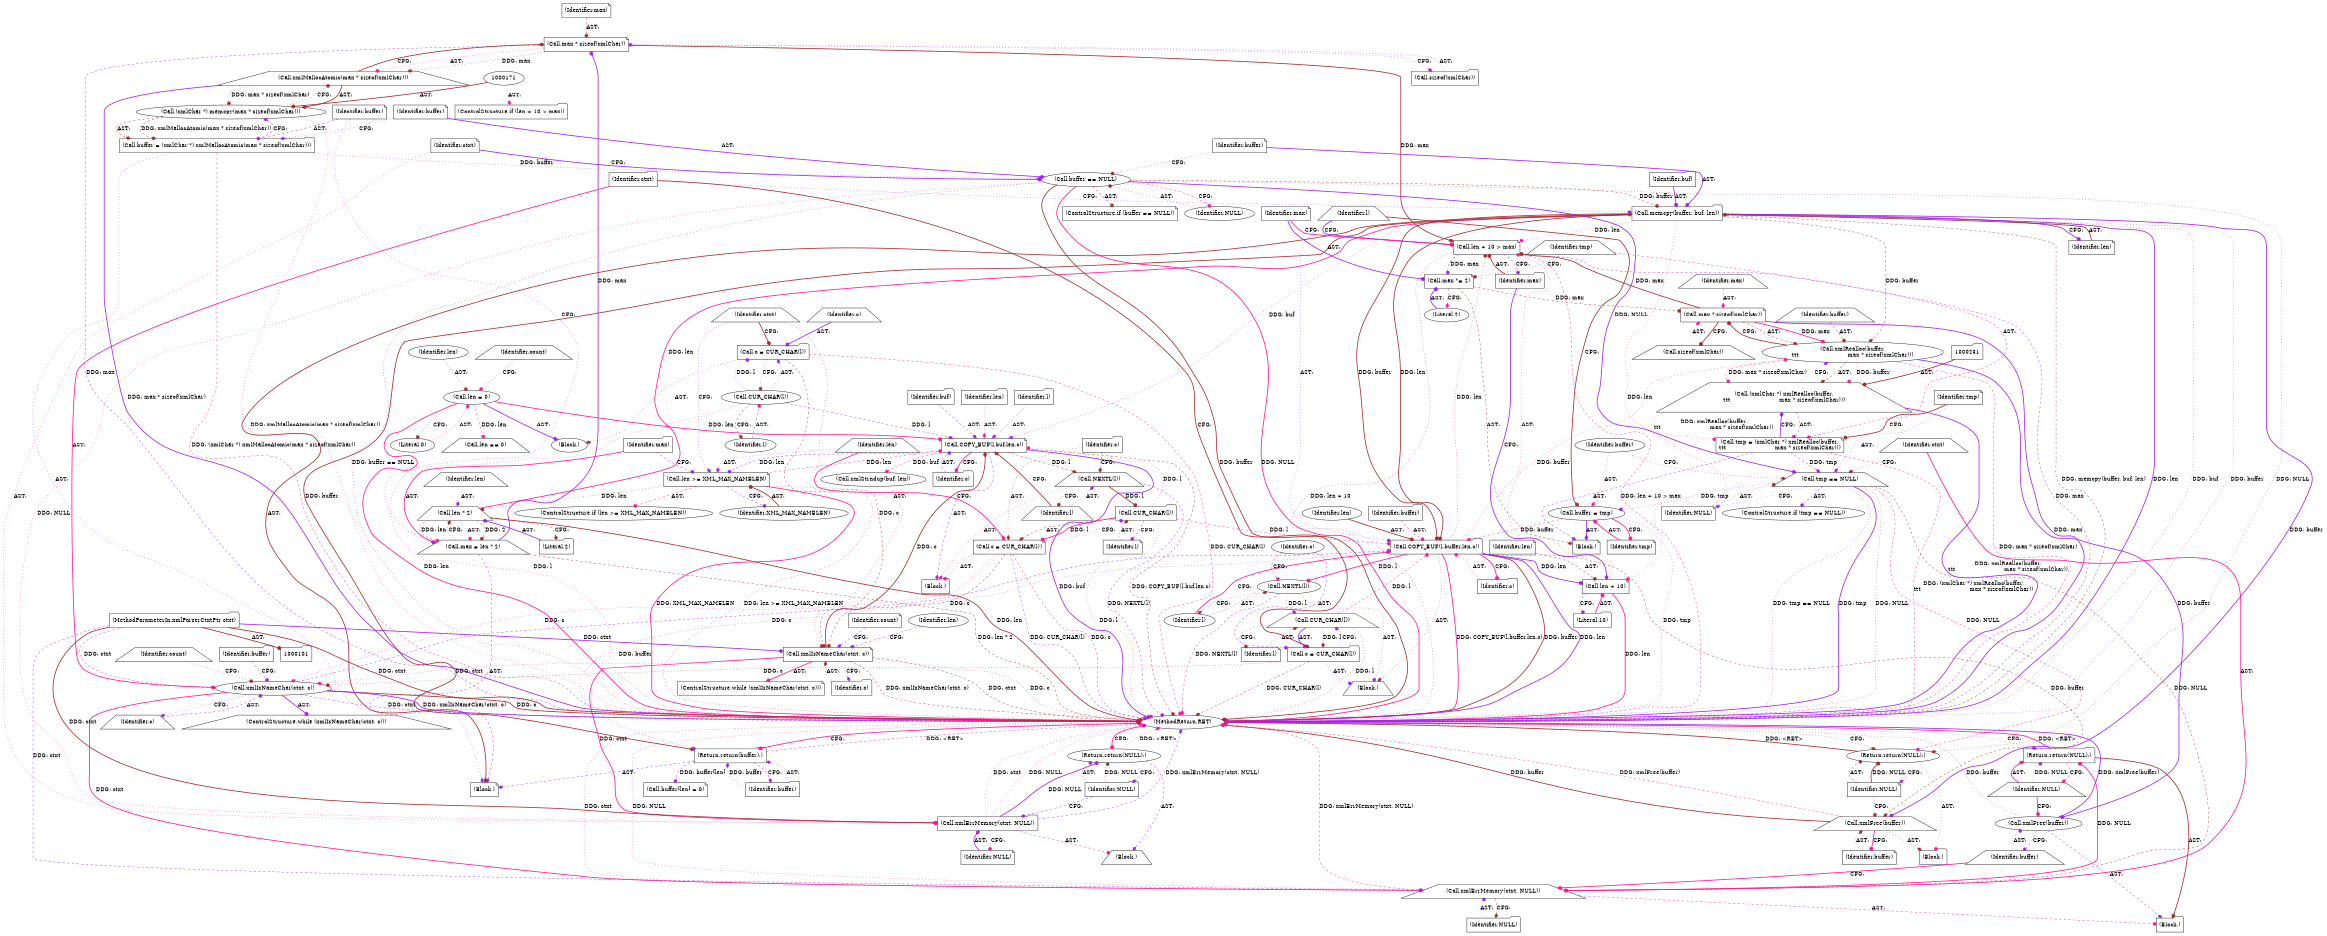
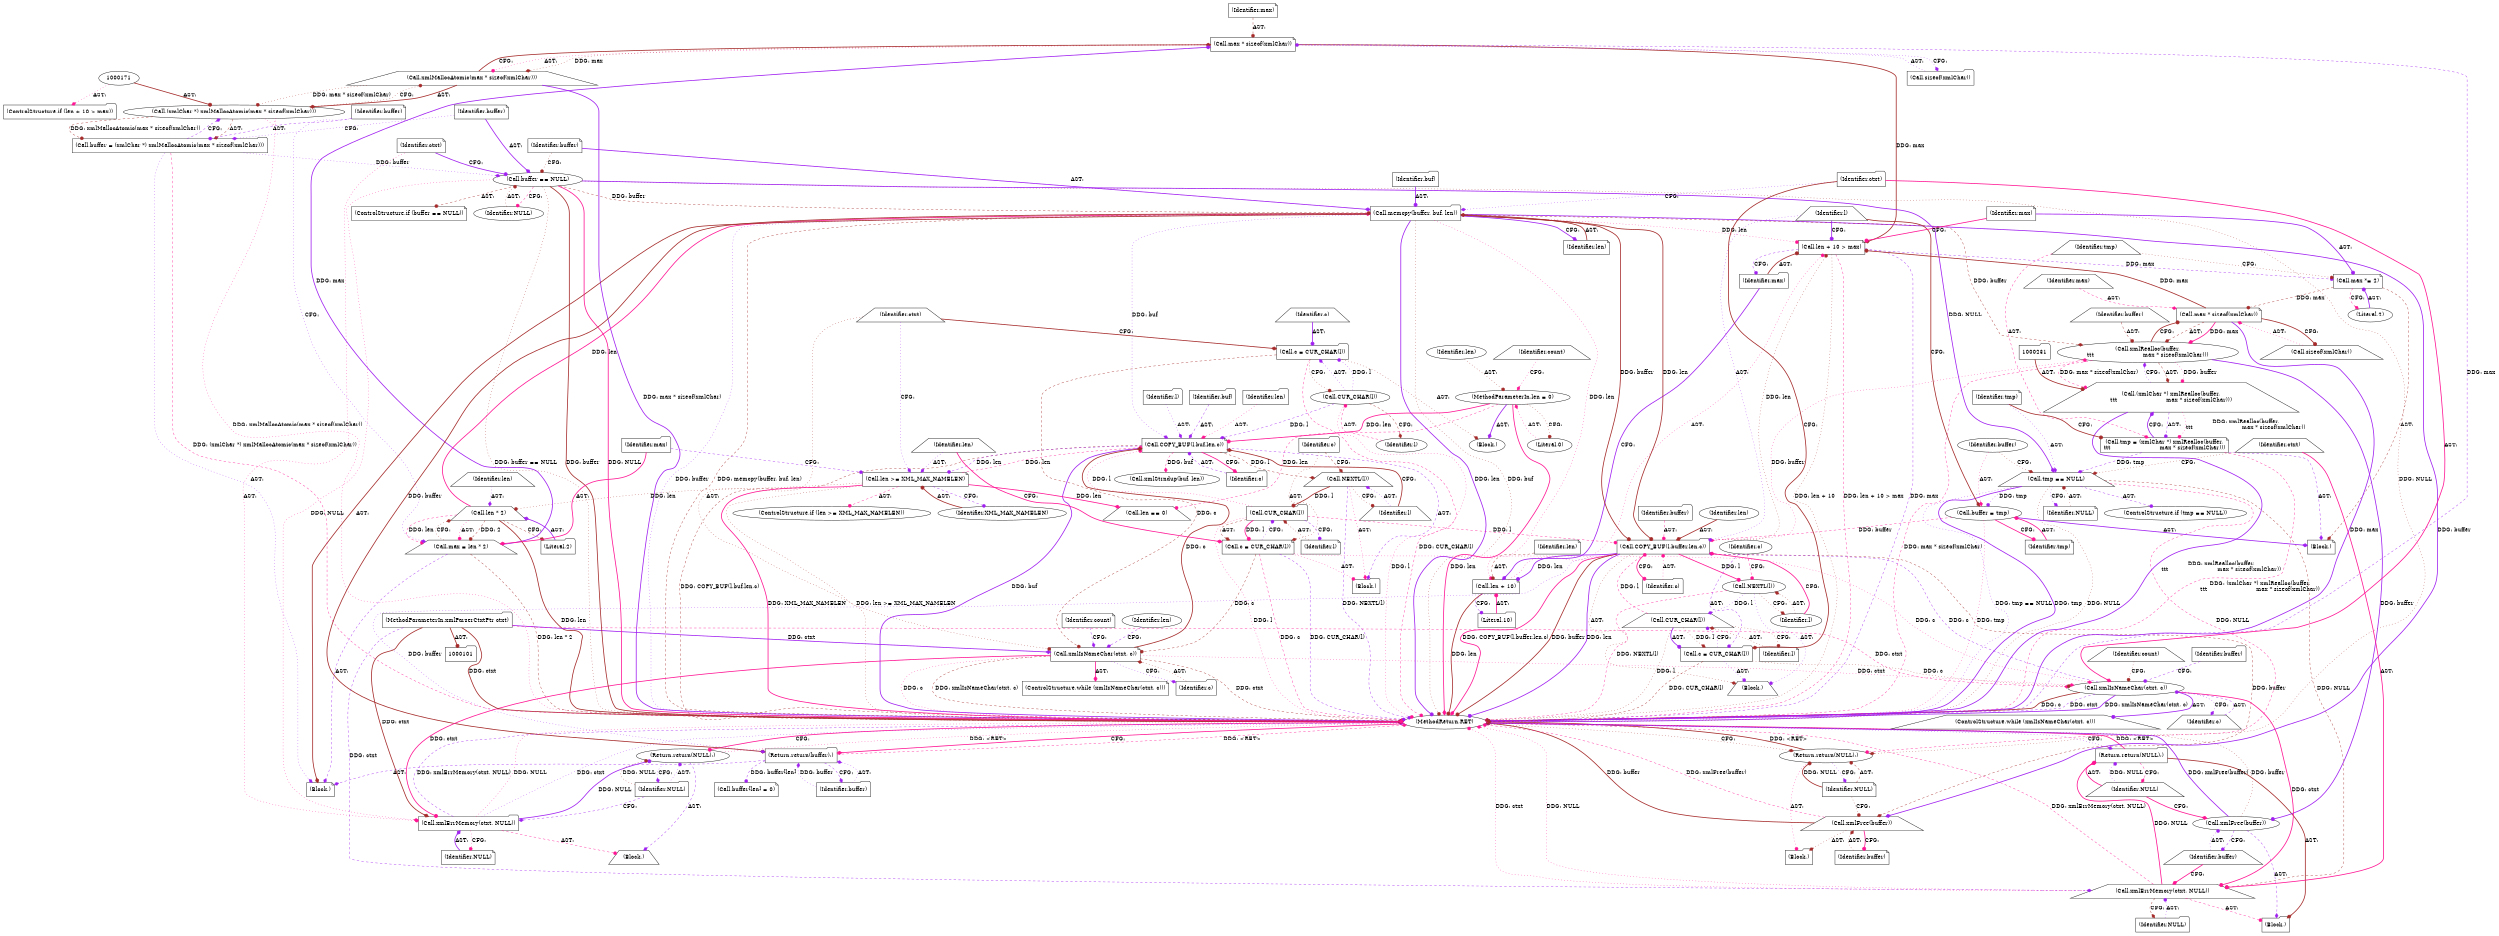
node "(Call,(xmlChar *) memcpy(max * sizeof(xmlChar)))": label "(Call,(xmlChar *) memcpy(max * sizeof(xmlChar)))" -> "(Call,(xmlChar *) xmlMallocAtomic(max * sizeof(xmlChar)))"
node "(Call,len = 0)": label "(Call,len = 0)" -> "(MethodParameterIn,len = 0)"
edge "(Call,len >= XML_MAX_NAMELEN)" -> "(Call,len == 0)": added, label "DDG: len"
edge "(Call,len + 10)" -> "(MethodReturn,RET)": color deeppink -> brown
